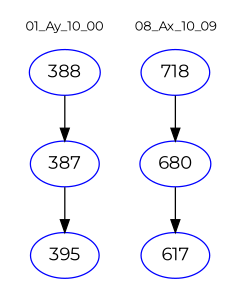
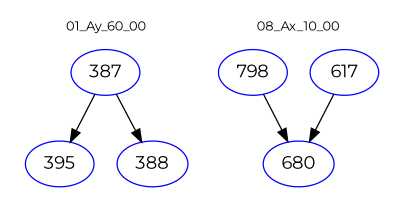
cluster "01_Ay_10_00": label "01_Ay_10_00" -> "01_Ay_60_00"
cluster "08_Ax_10_09": label "08_Ax_10_09" -> "08_Ax_10_00"
node "718": label "718" -> "798"
edge "388" -> "387": reversed
edge "680" -> "617": reversed
